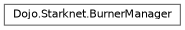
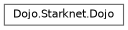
node "Dojo.Starknet.BurnerManager": label "Dojo.Starknet.BurnerManager" -> "Dojo.Starknet.Dojo"
